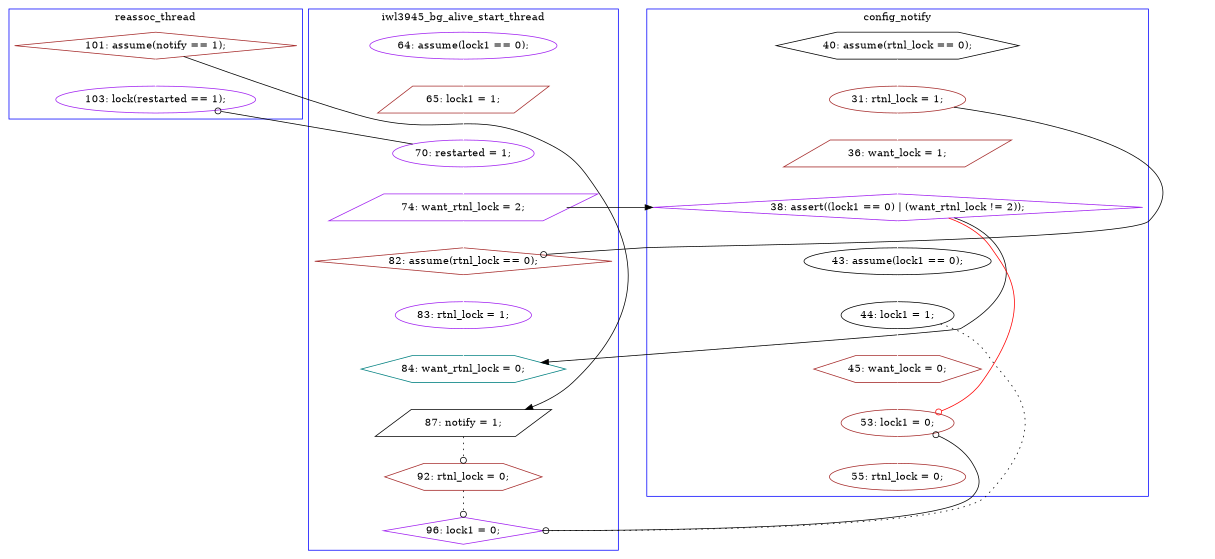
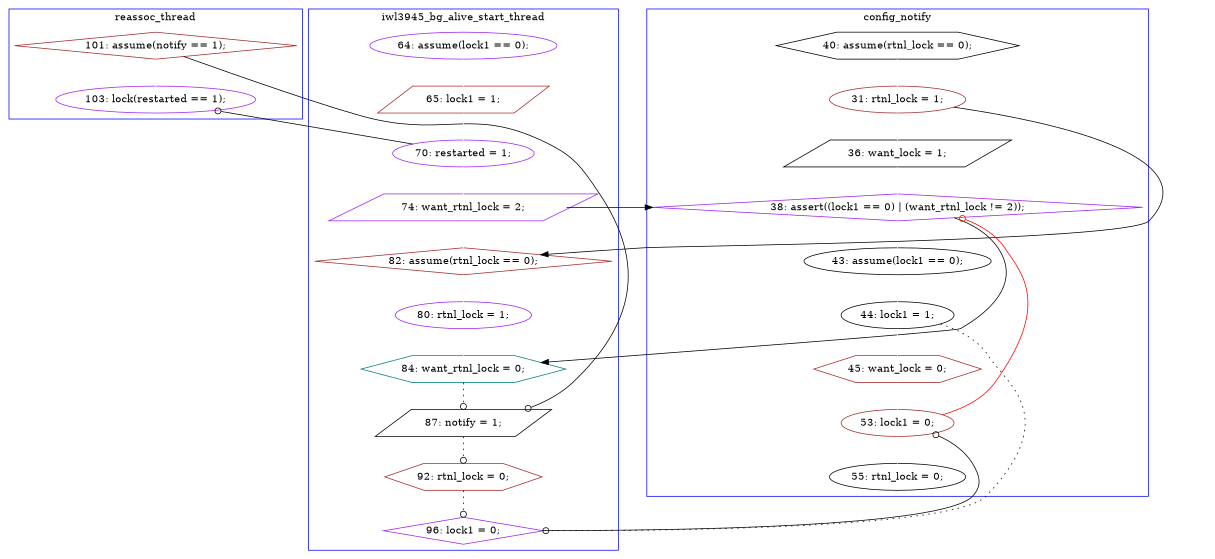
edge "101: assume(notify == 1);" -> "87: notify = 1;": arrowhead normal -> odot
node "36: want_lock = 1;": color brown -> black
edge "31: rtnl_lock = 1;" -> "82: assume(rtnl_lock == 0);": arrowhead odot -> normal
node "83: rtnl_lock = 1;": label "83: rtnl_lock = 1;" -> "80: rtnl_lock = 1;"
edge "38: assert((lock1 == 0) | (want_rtnl_lock != 2));" -> "53: lock1 = 0;": reversed
edge "84: want_rtnl_lock = 0;" -> "87: notify = 1;": added
node "55: rtnl_lock = 0;": color brown -> black
